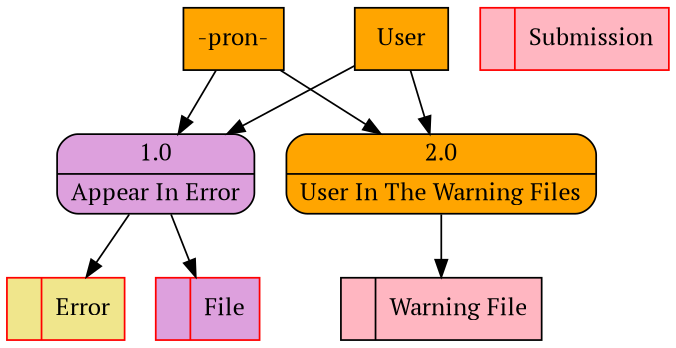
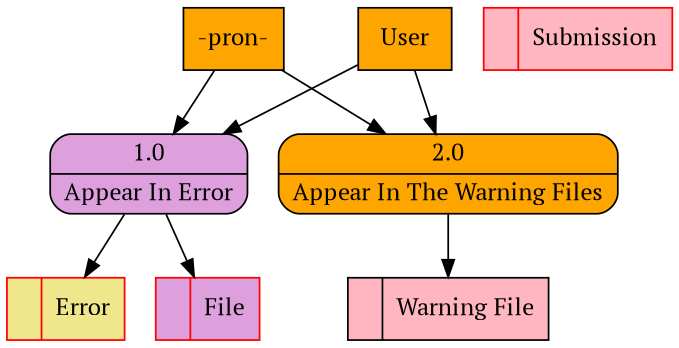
node "2.0": text "User In The Warning Files" -> "Appear In The Warning Files"
